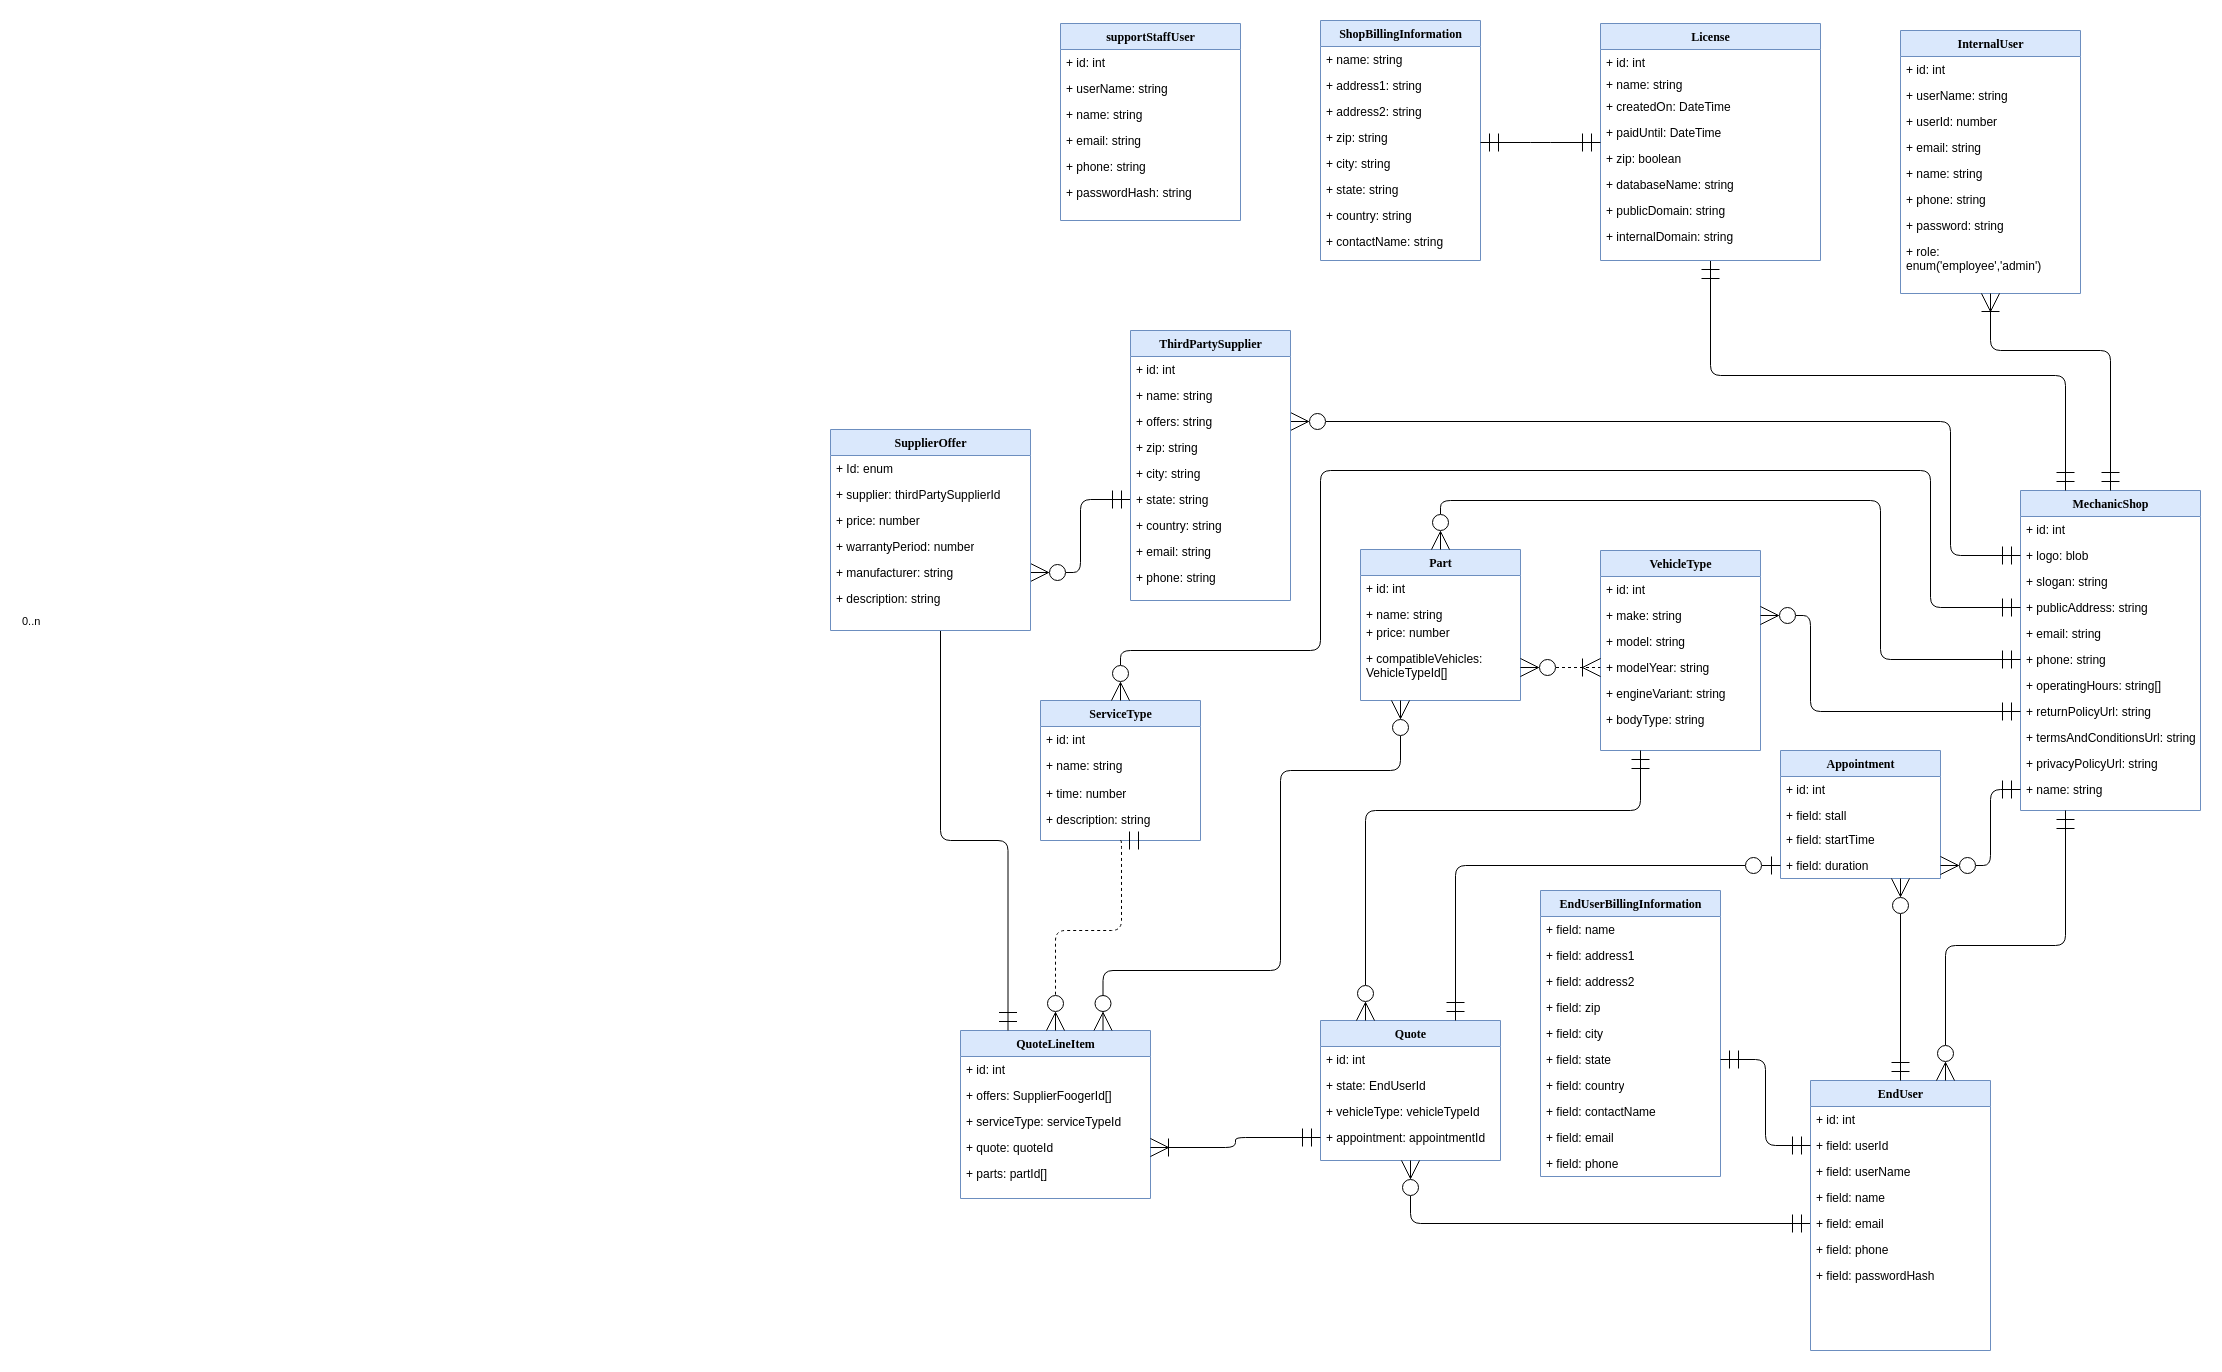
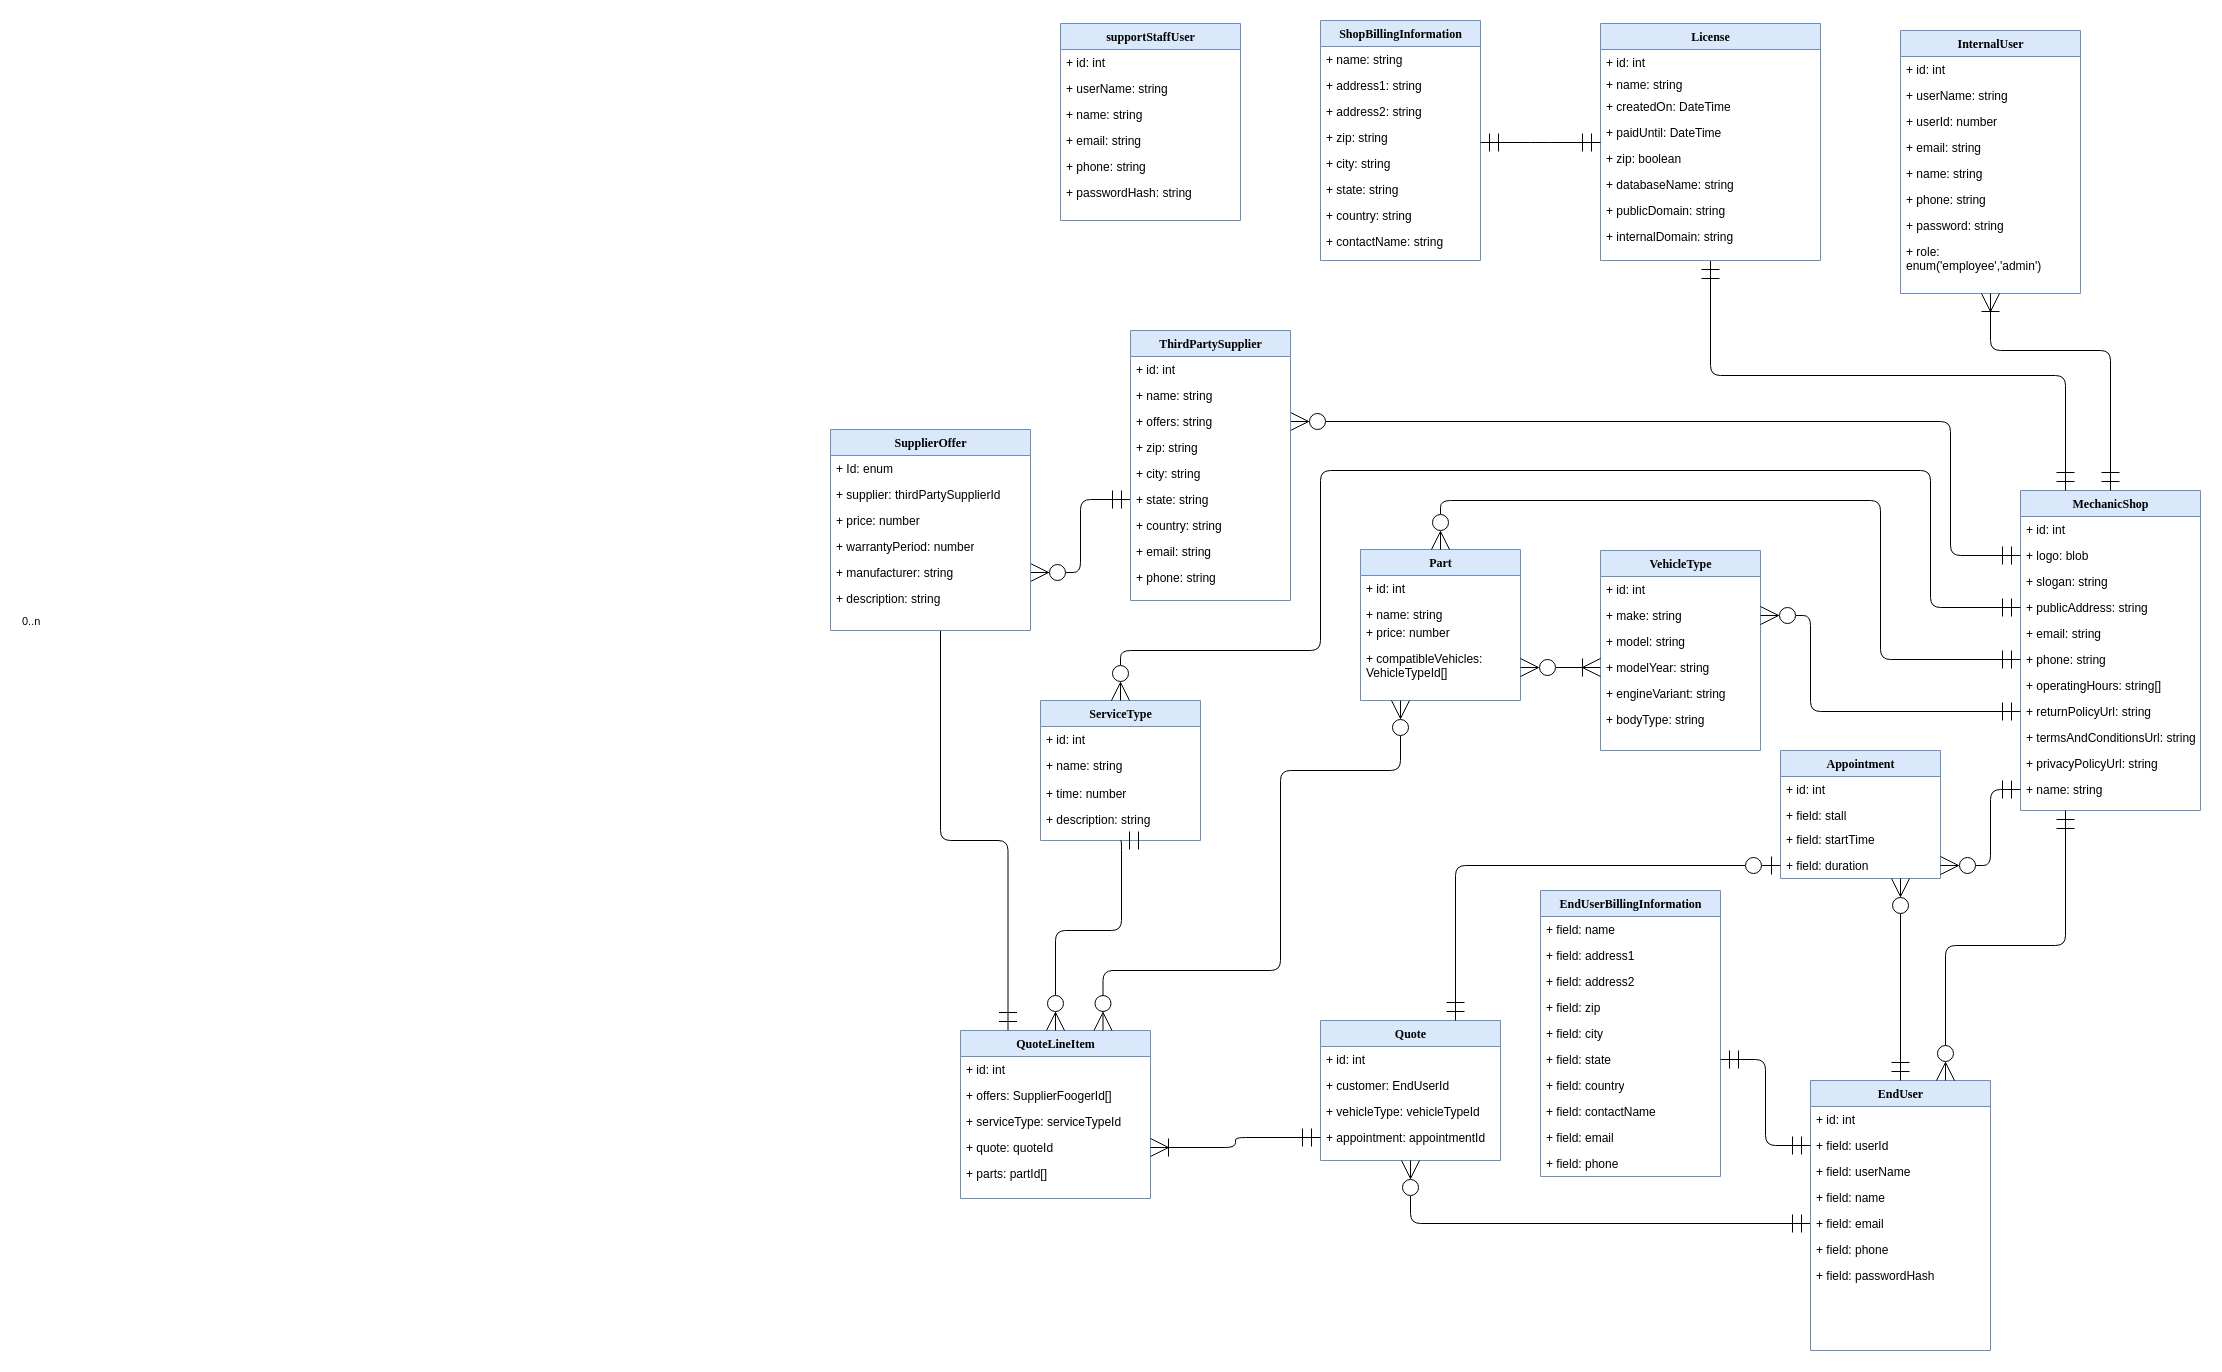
edge "+ compatibleVehicles: VehicleTypeId[]" -- "+ modelYear: string": style dashed -> solid
edge "VehicleType" -- "Quote": removed
edge "ServiceType" -- "QuoteLineItem": style dashed -> solid
node "+ state: EndUserId": label "+ state: EndUserId" -> "+ customer: EndUserId"
